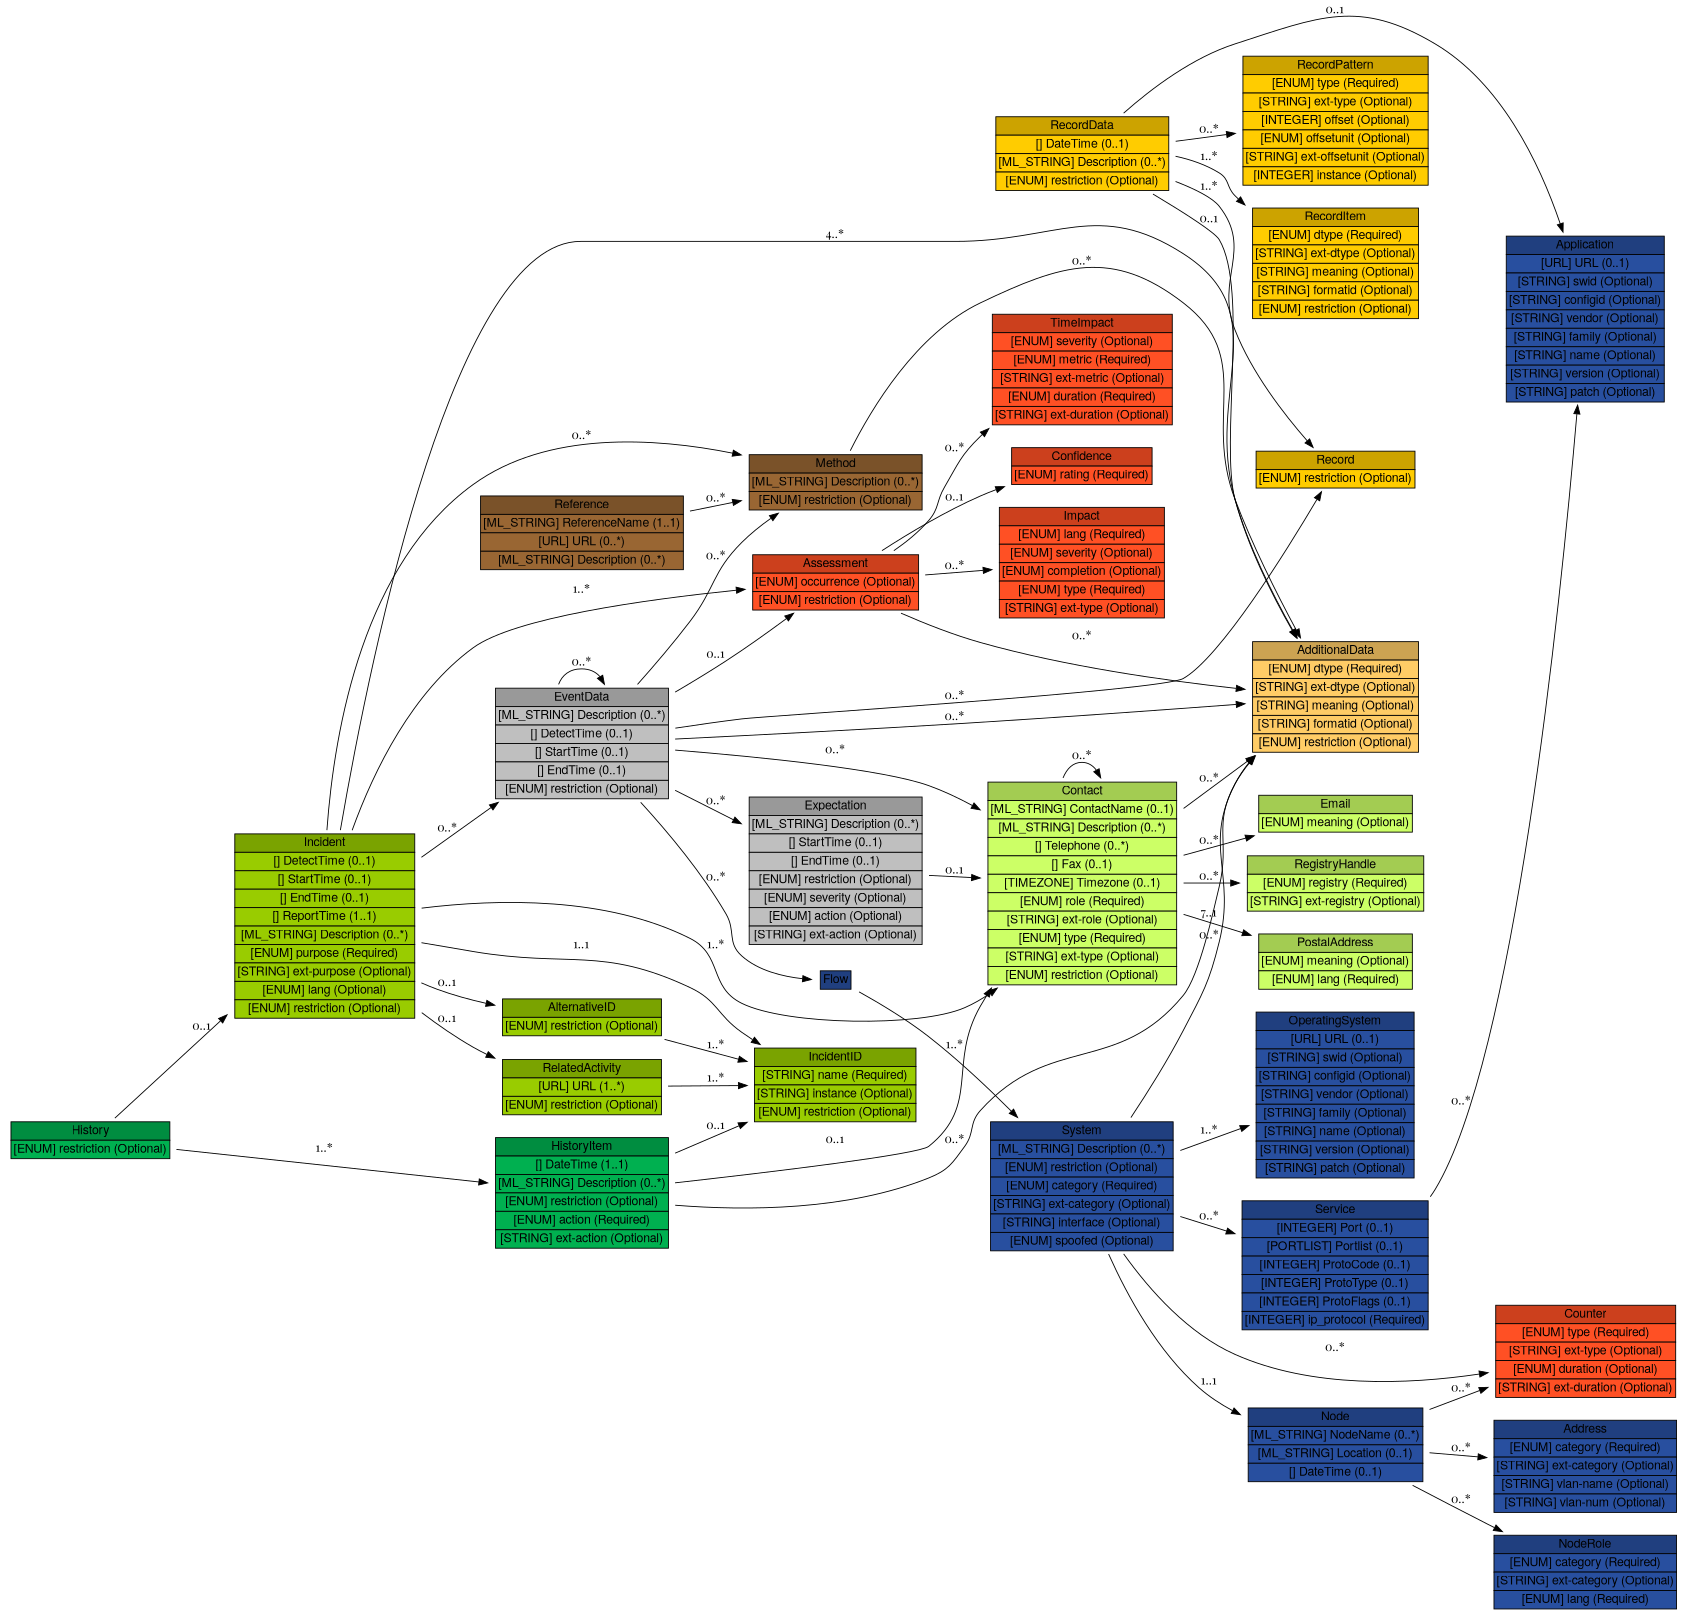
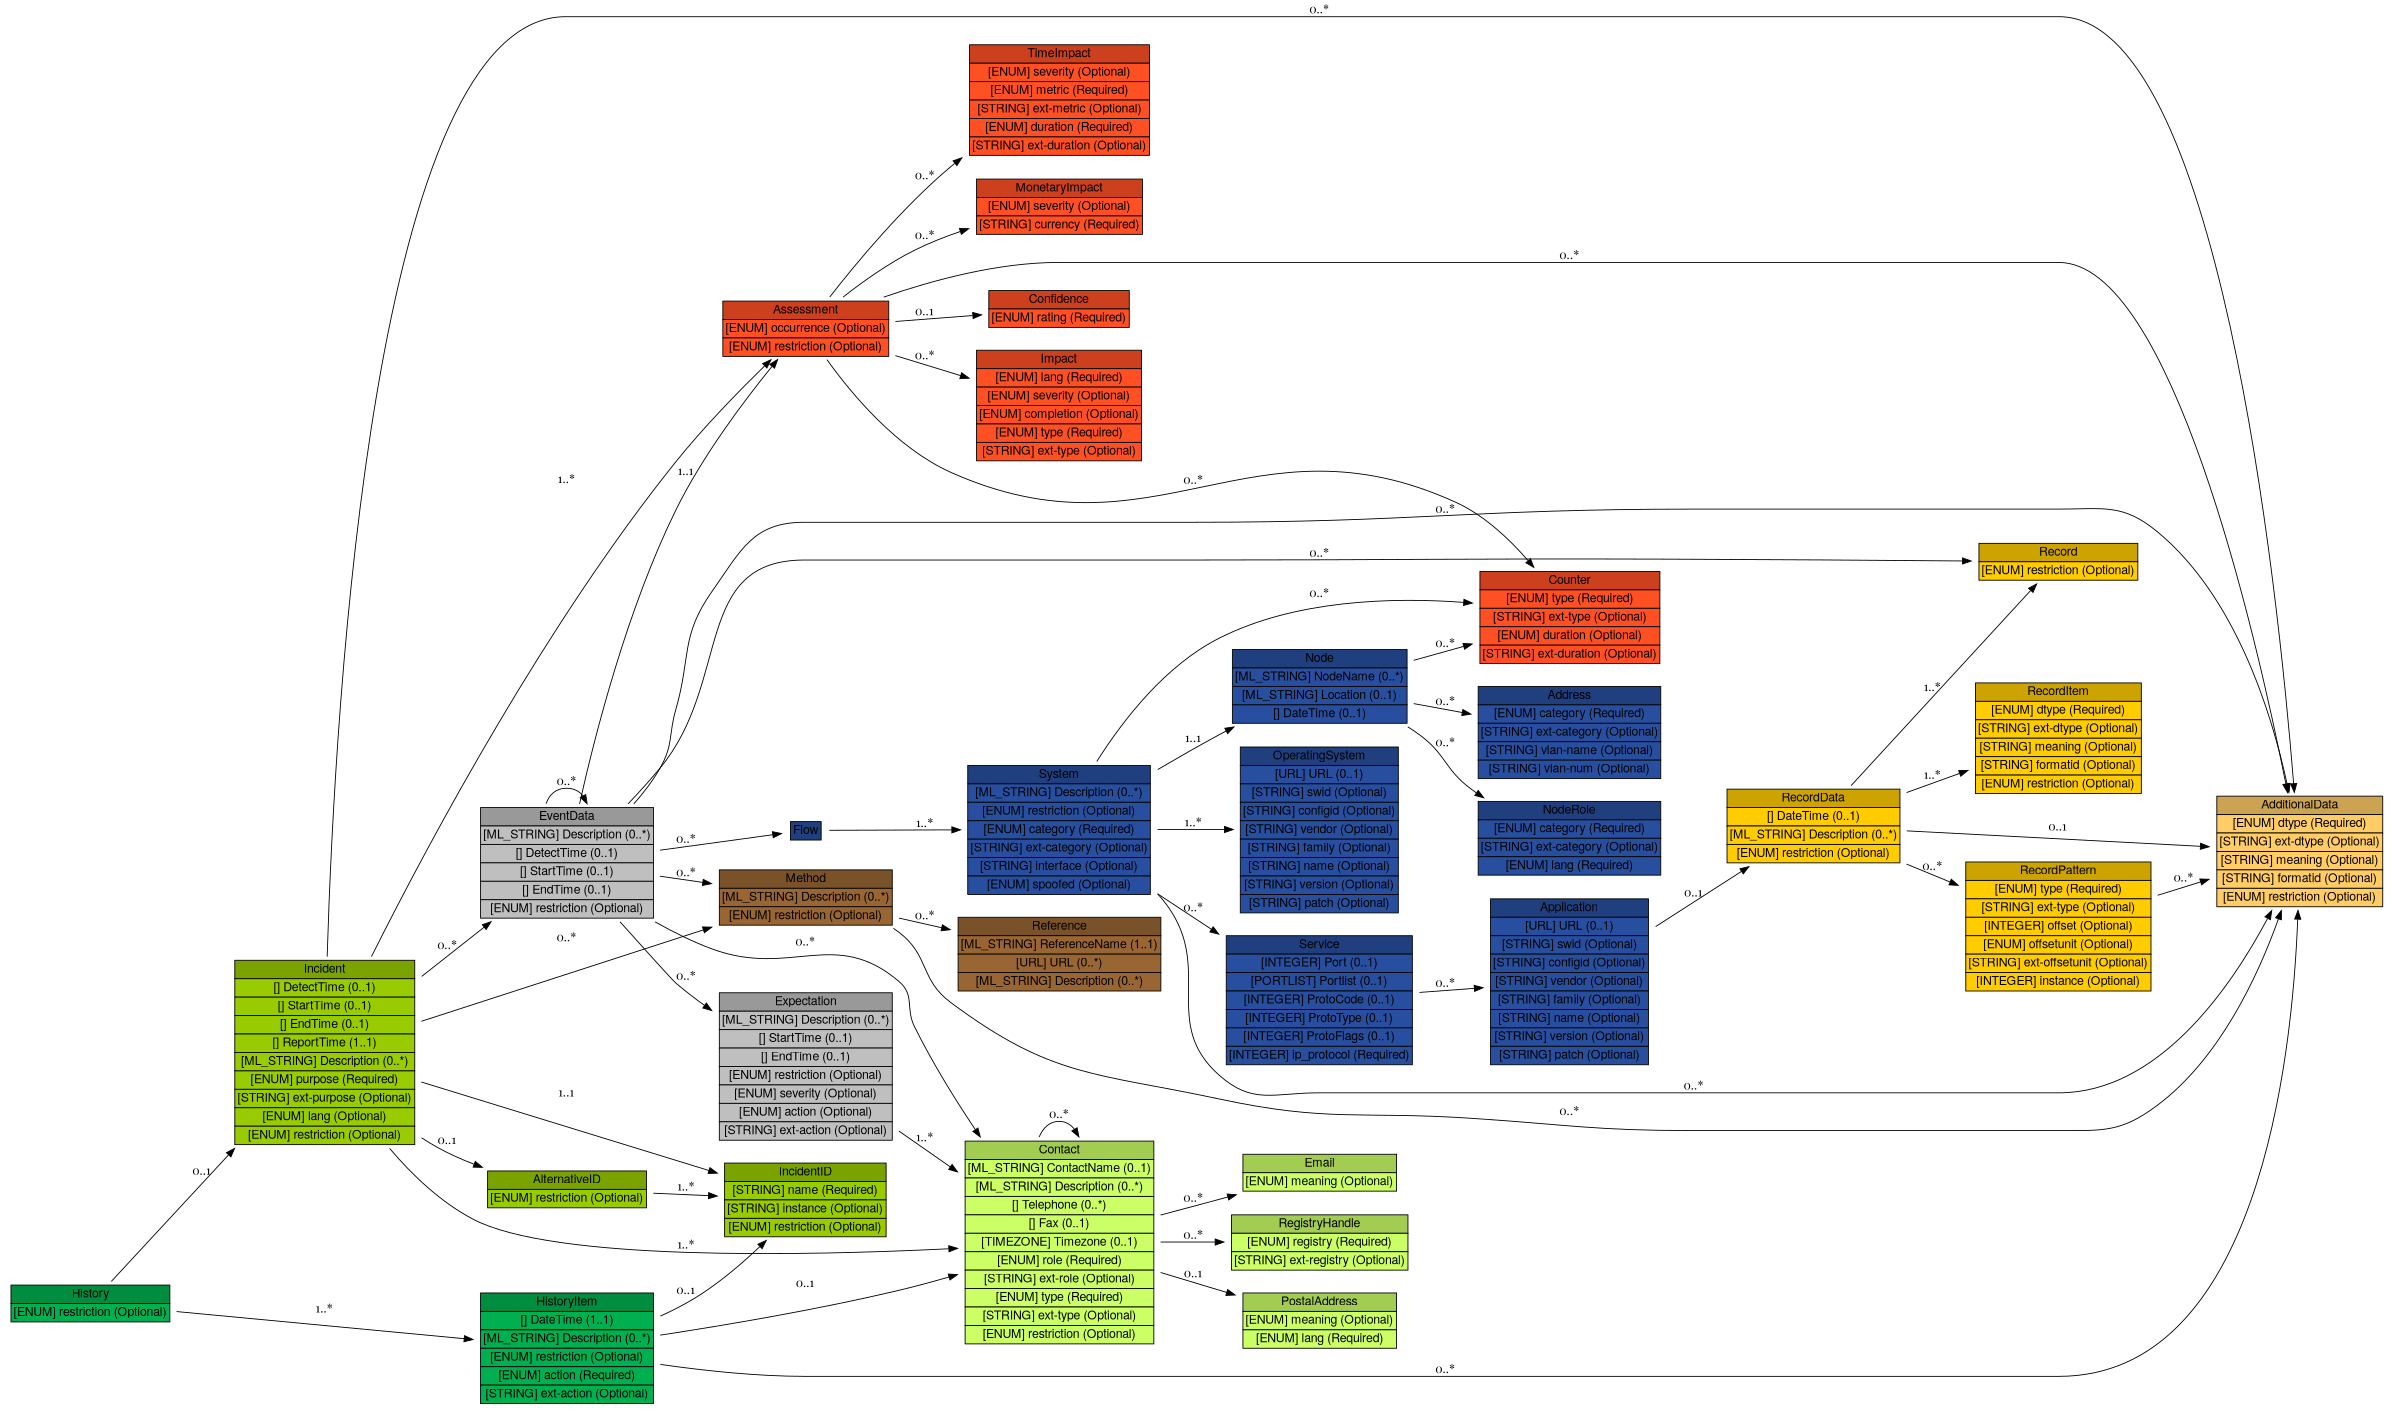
edge "RecordData" -> "Application": reversed
node "MonetaryImpact": added
edge "Incident" -> "AdditionalData": label "4..*" -> "0..*"
edge "Assessment" -> "Counter": added, label "0..*"
edge "Reference" -> "Method": reversed
edge "EventData" -> "Assessment": label "0..1" -> "1..1"
edge "Contact" -> "AdditionalData": now "RecordPattern" -> "AdditionalData"
edge "Expectation" -> "Contact": label "0..1" -> "1..*"
edge "Contact" -> "PostalAddress": label "7..1" -> "0..1"
node "RelatedActivity": removed
